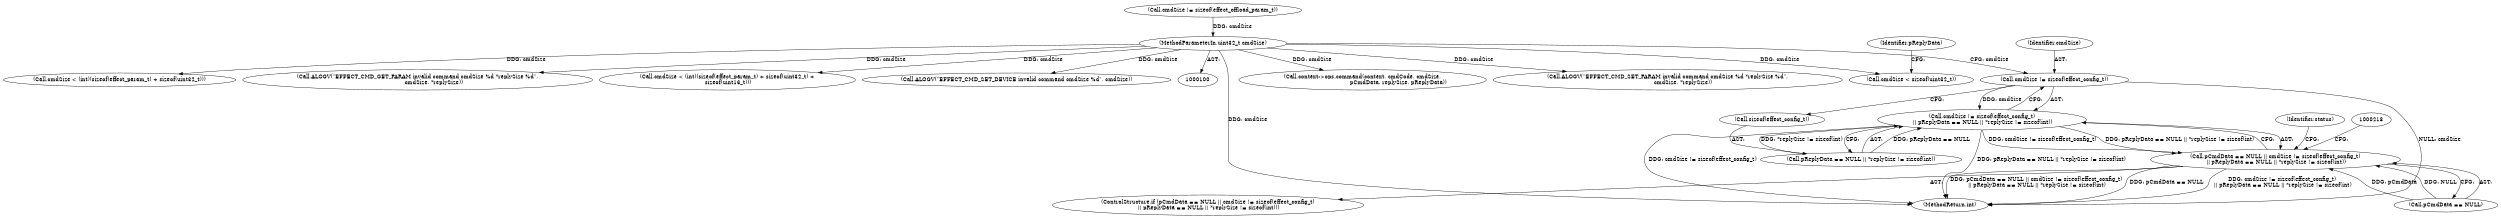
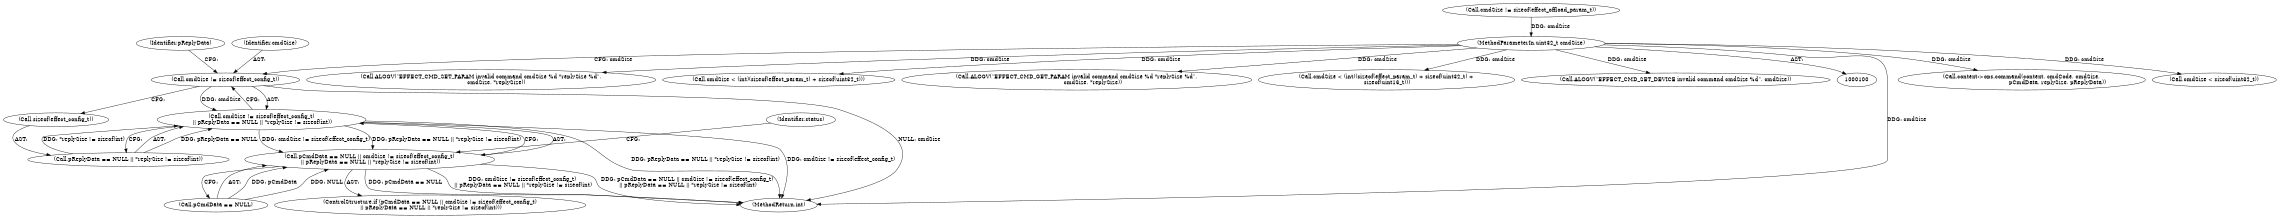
edge "(Identifier,pReplyData)" -> "(Call,cmdSize < sizeof(uint32_t))": now "(Identifier,pReplyData)" -> "(Call,cmdSize != sizeof(effect_config_t))"
node "1000218": removed
